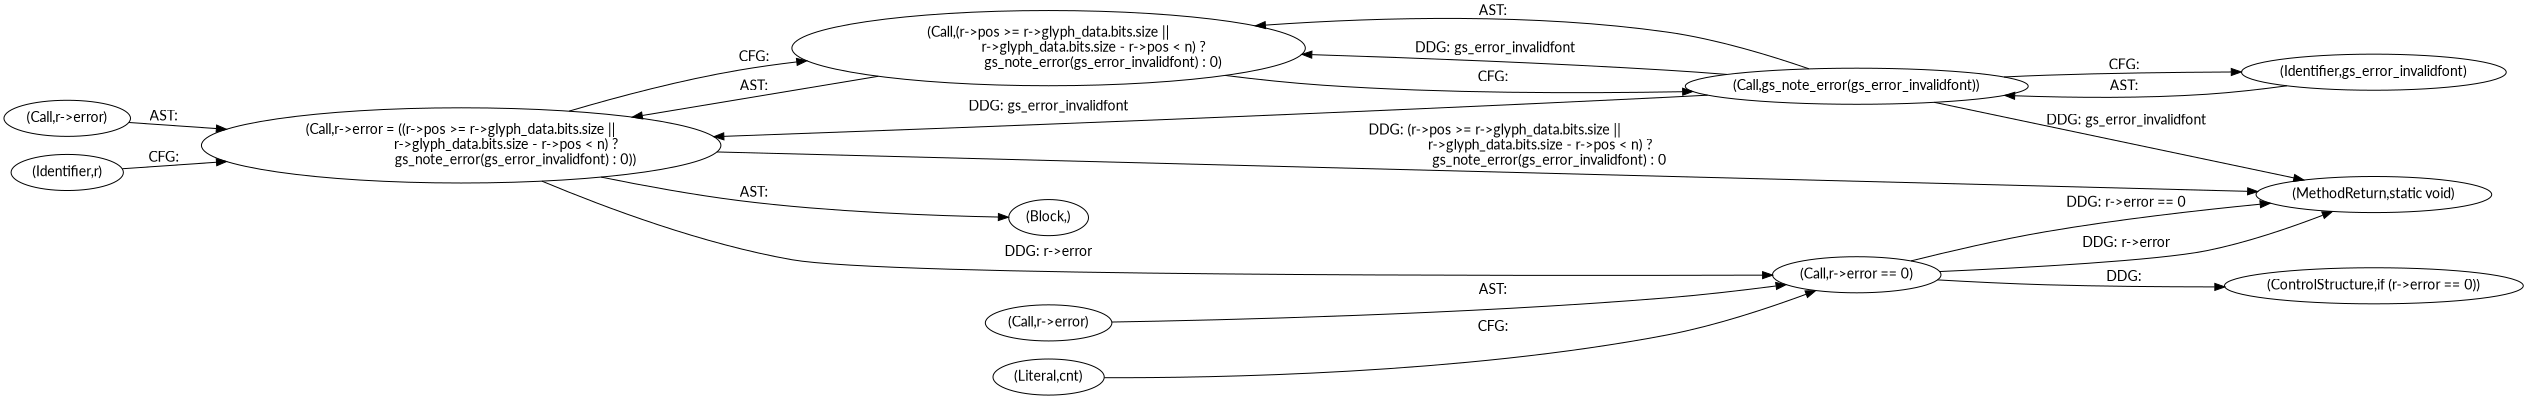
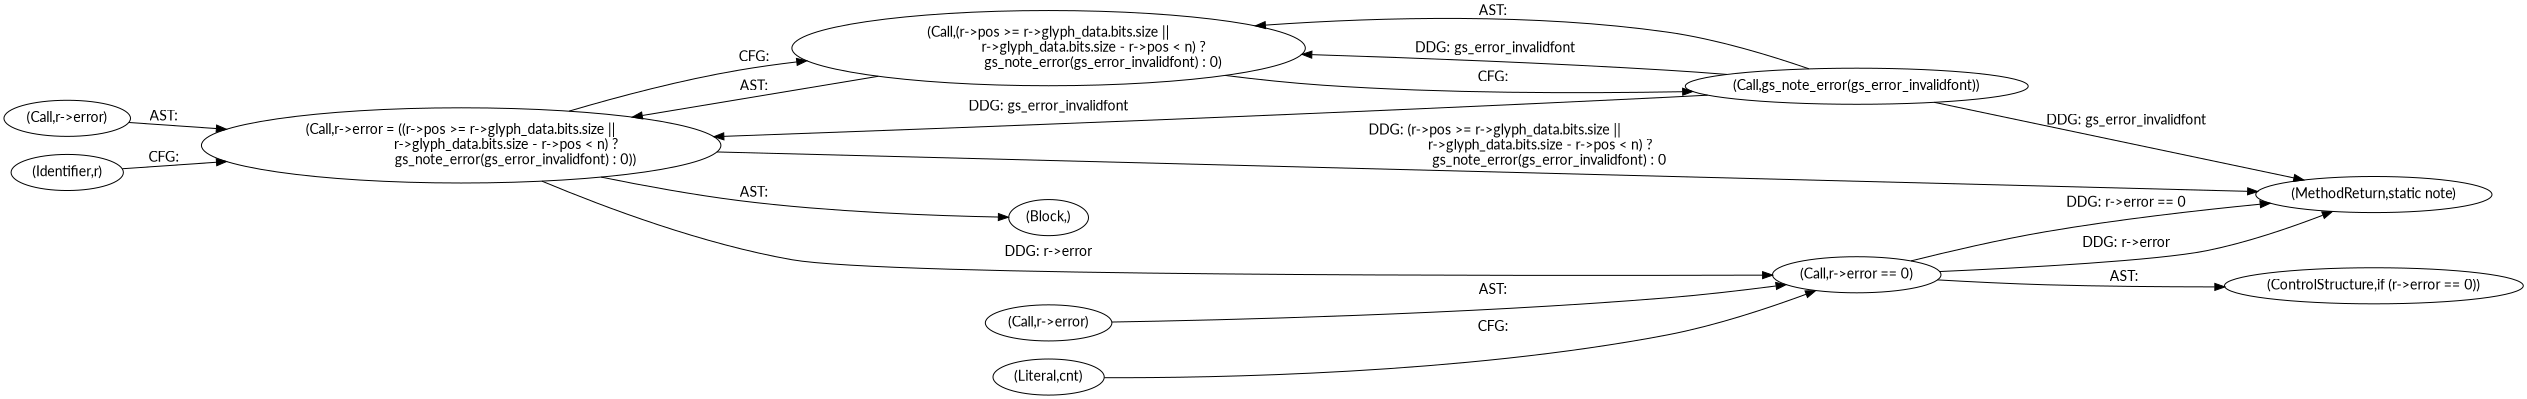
node "(Identifier,gs_error_invalidfont)": removed
node "(MethodReturn,static void)": label "(MethodReturn,static void)" -> "(MethodReturn,static note)"
edge "(Call,r->error == 0)" -> "(ControlStructure,if (r->error == 0))": label "DDG: " -> "AST: "
